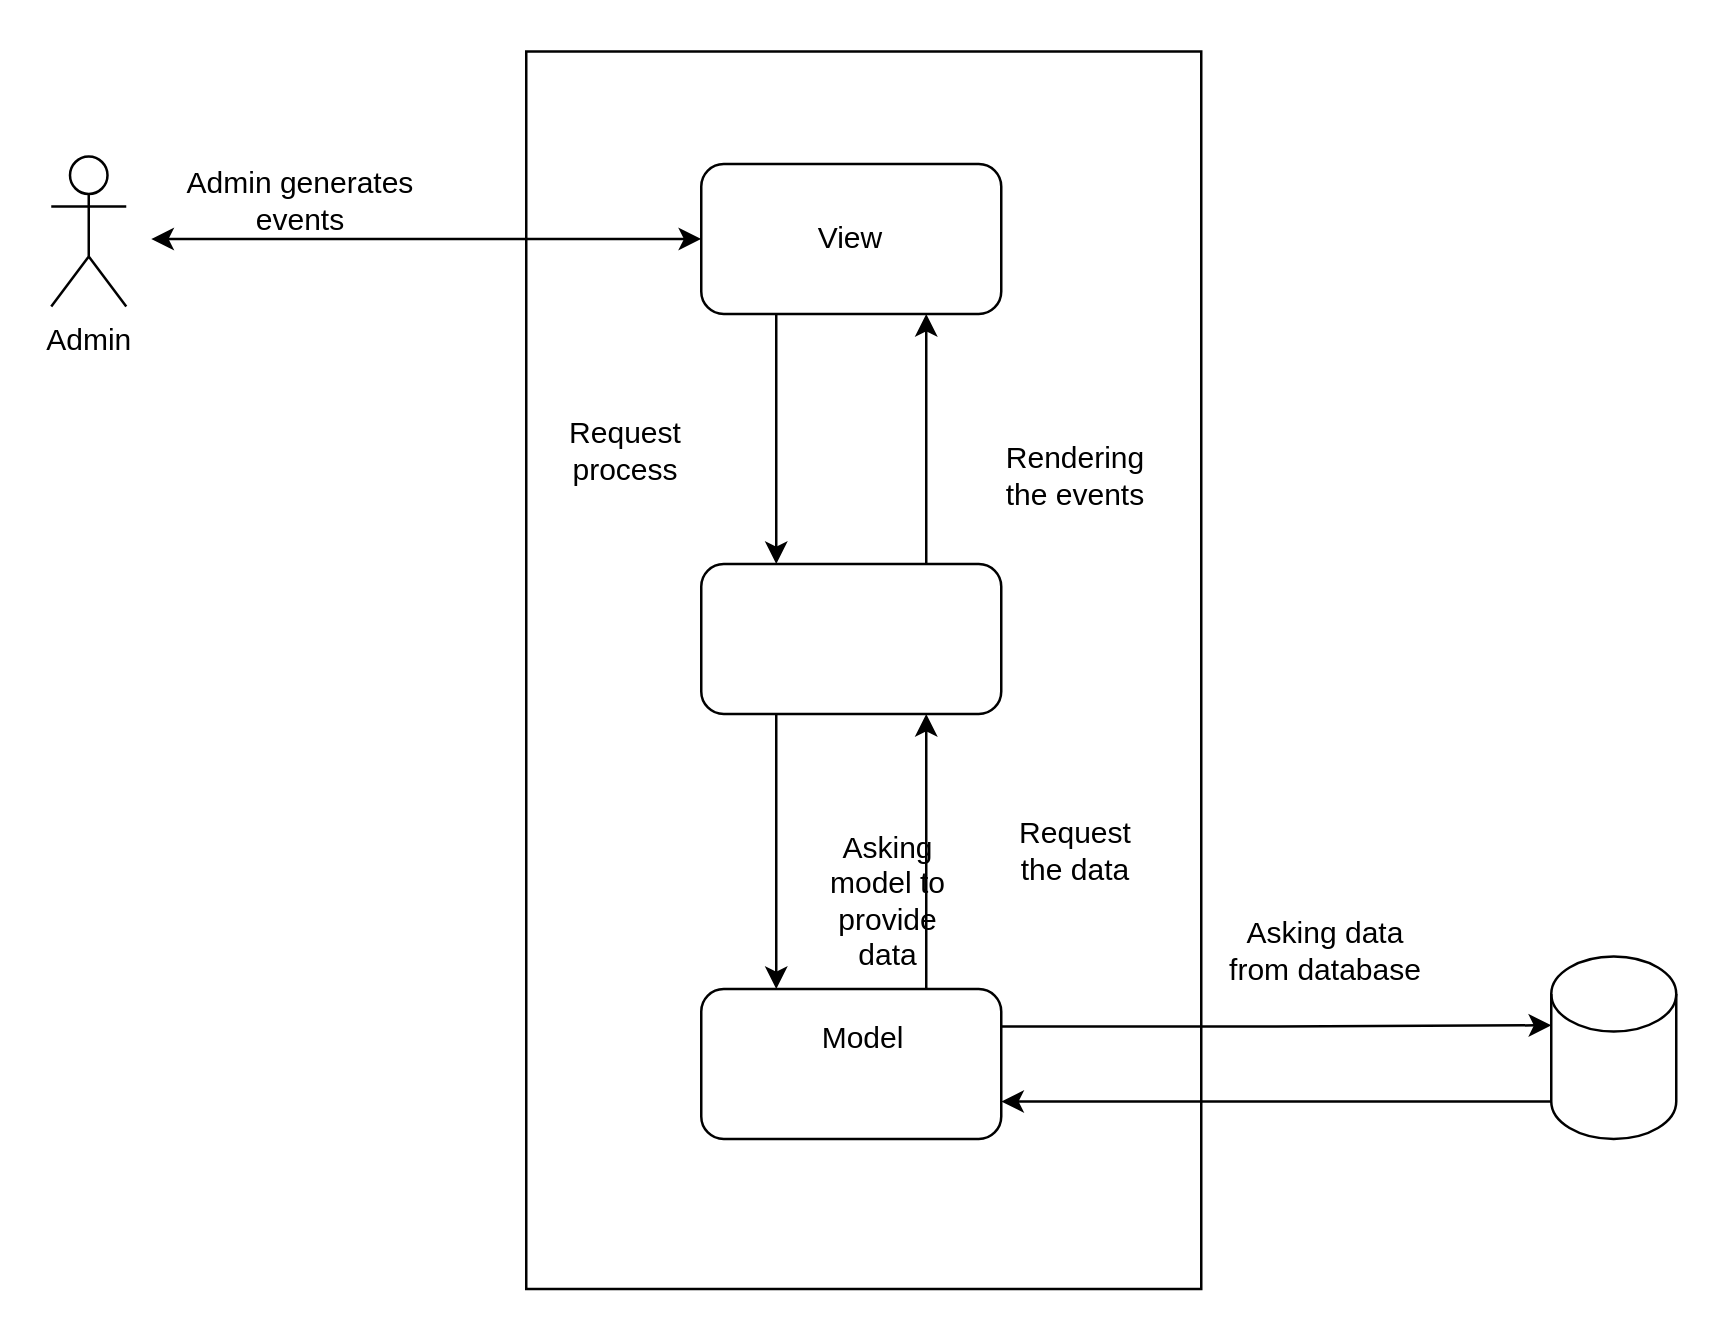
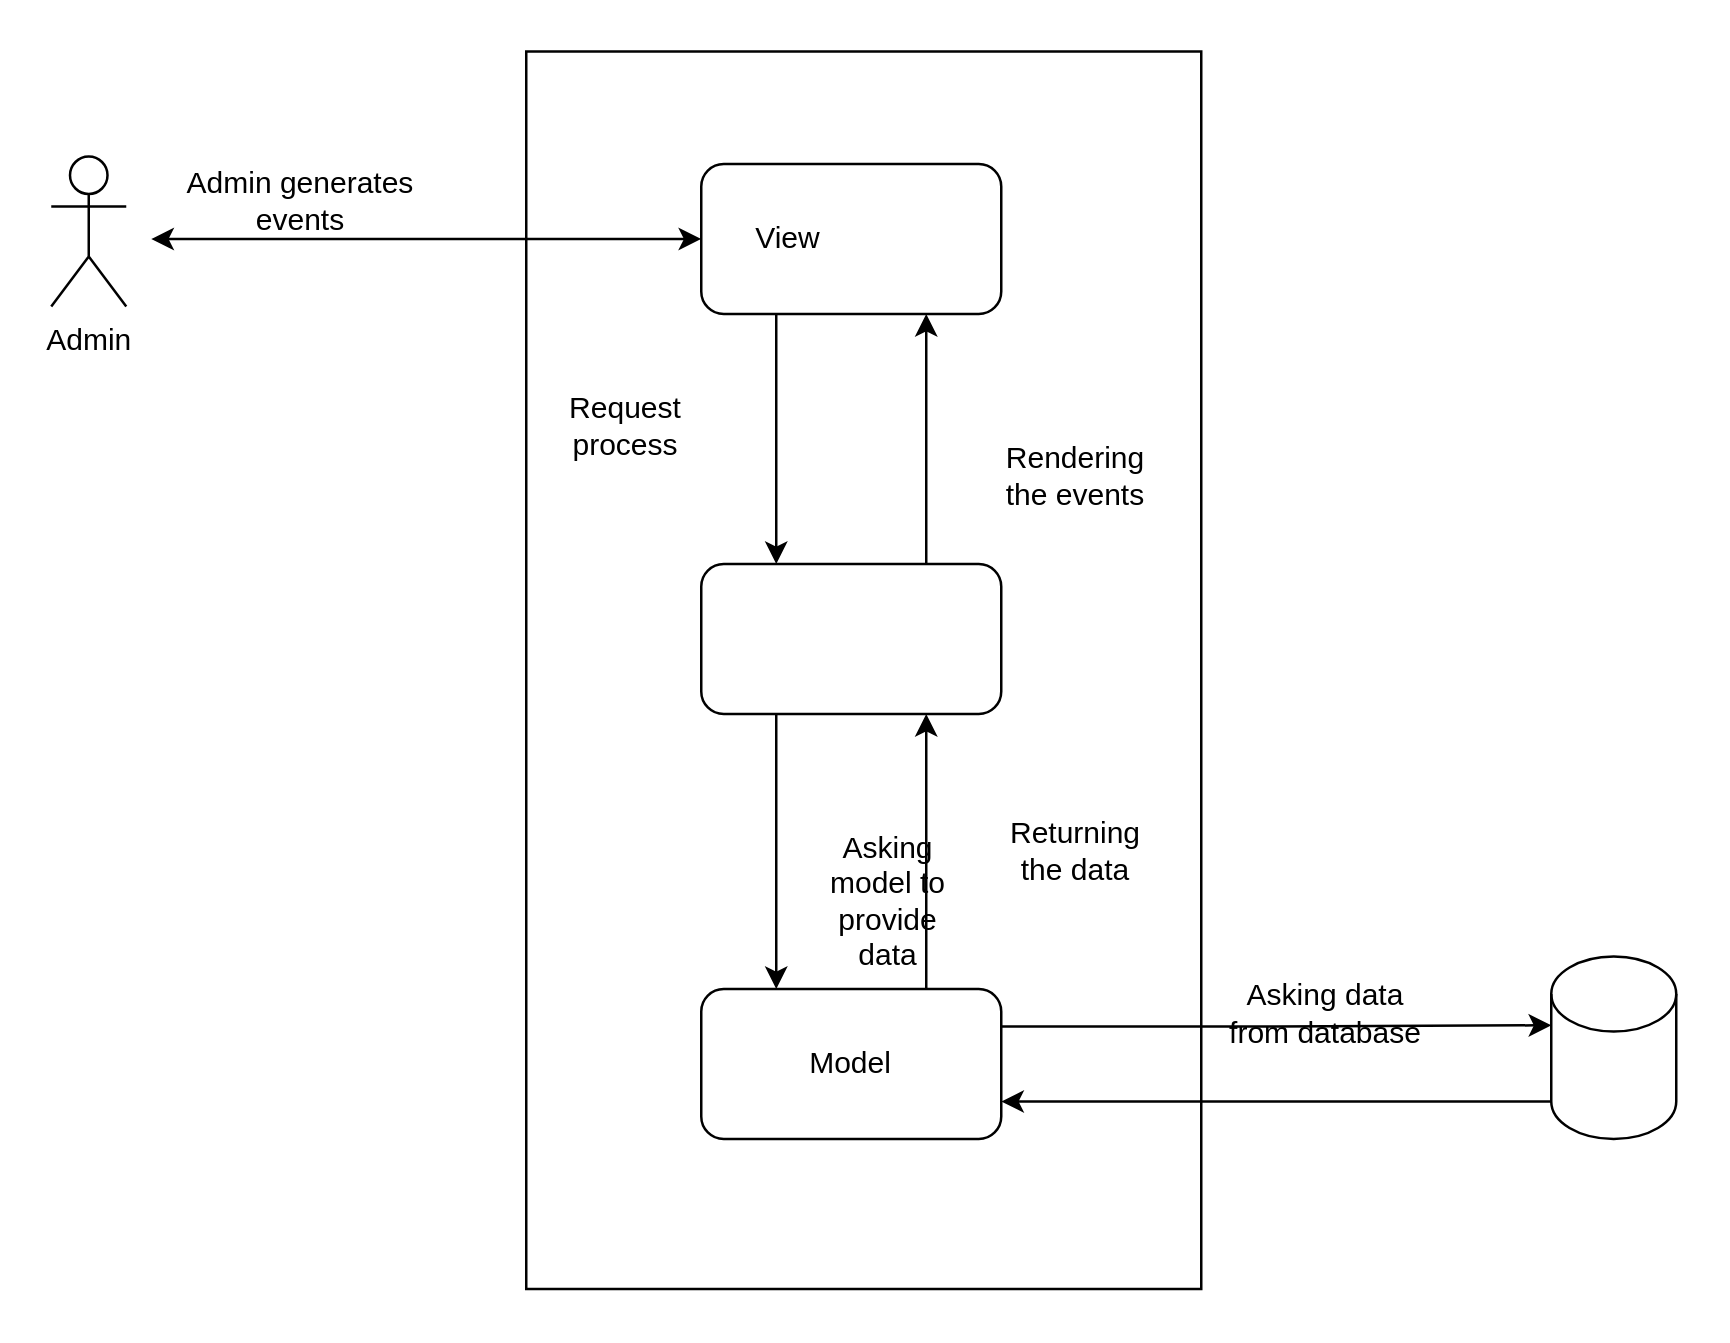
node "View": moved (851, 239) -> (789, 239)
node "Request process": moved (626, 451) -> (626, 426)
node "Request the data": label "Request the data" -> "Returning the data"
node "Asking data from database": moved (1326, 951) -> (1326, 1014)
node "Model": moved (864, 1039) -> (851, 1064)
